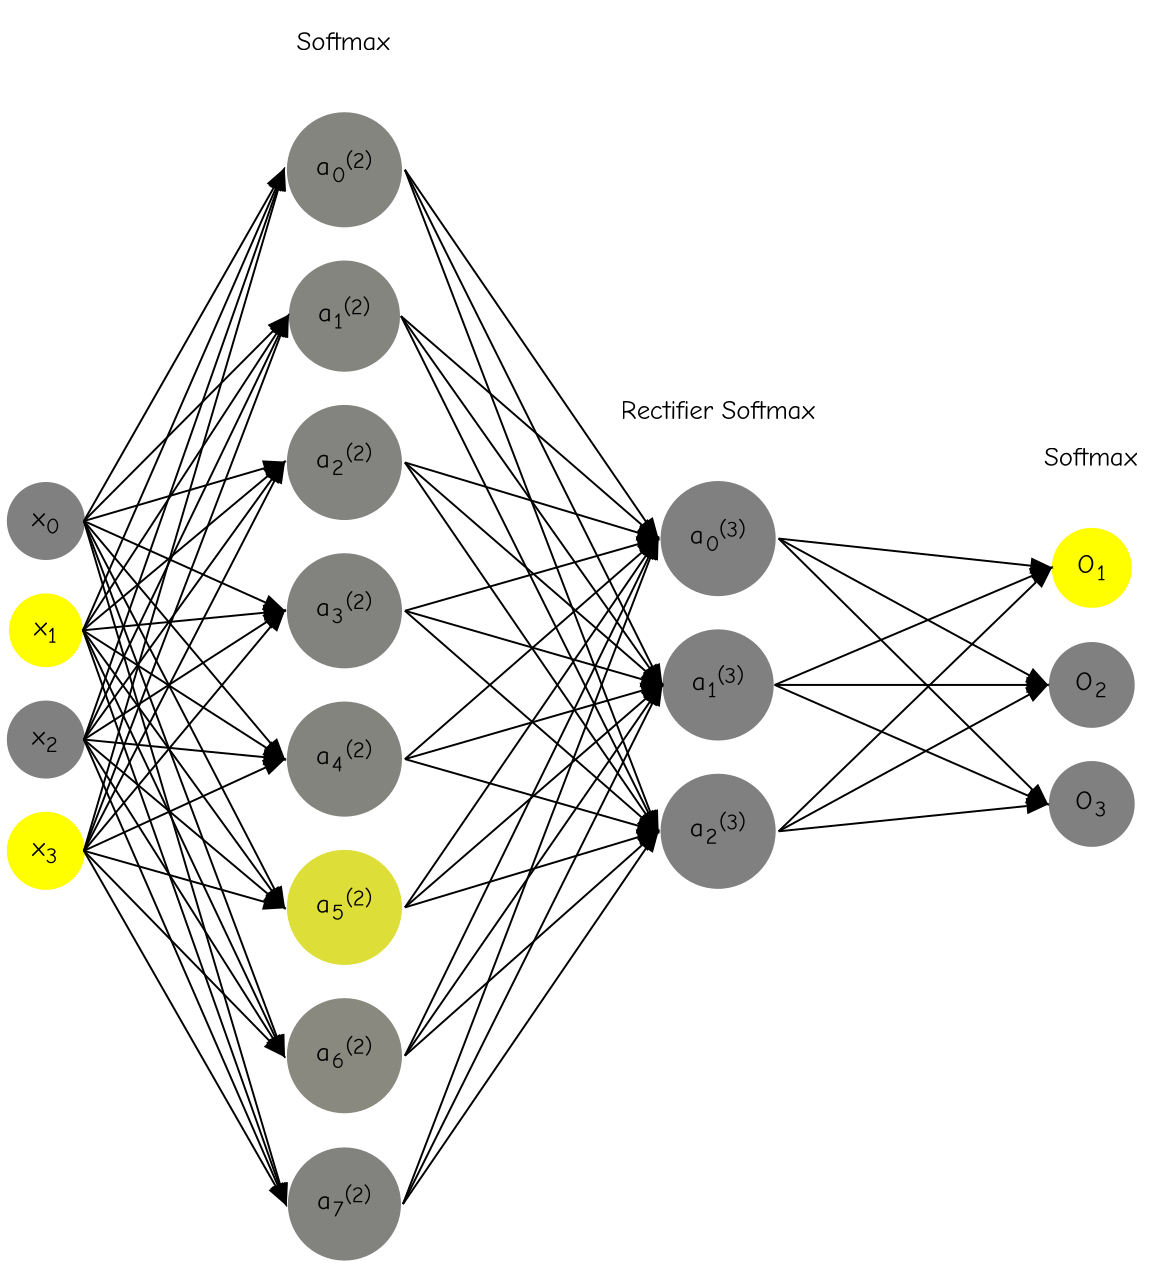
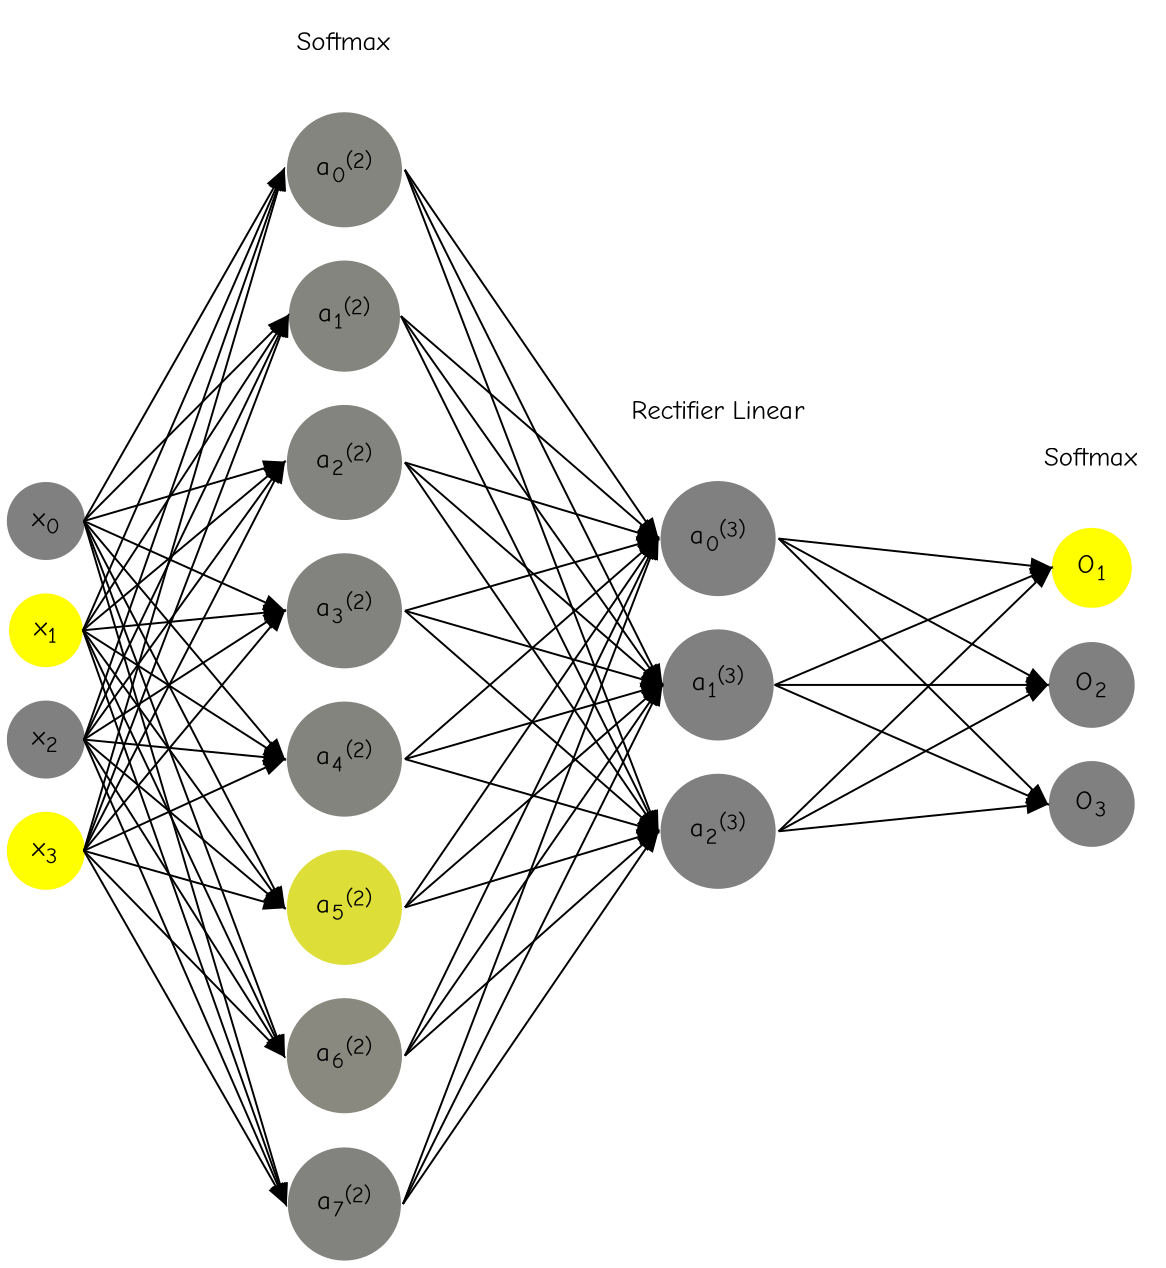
node "Rectifier Softmax": label "Rectifier Softmax" -> "Rectifier Linear"
